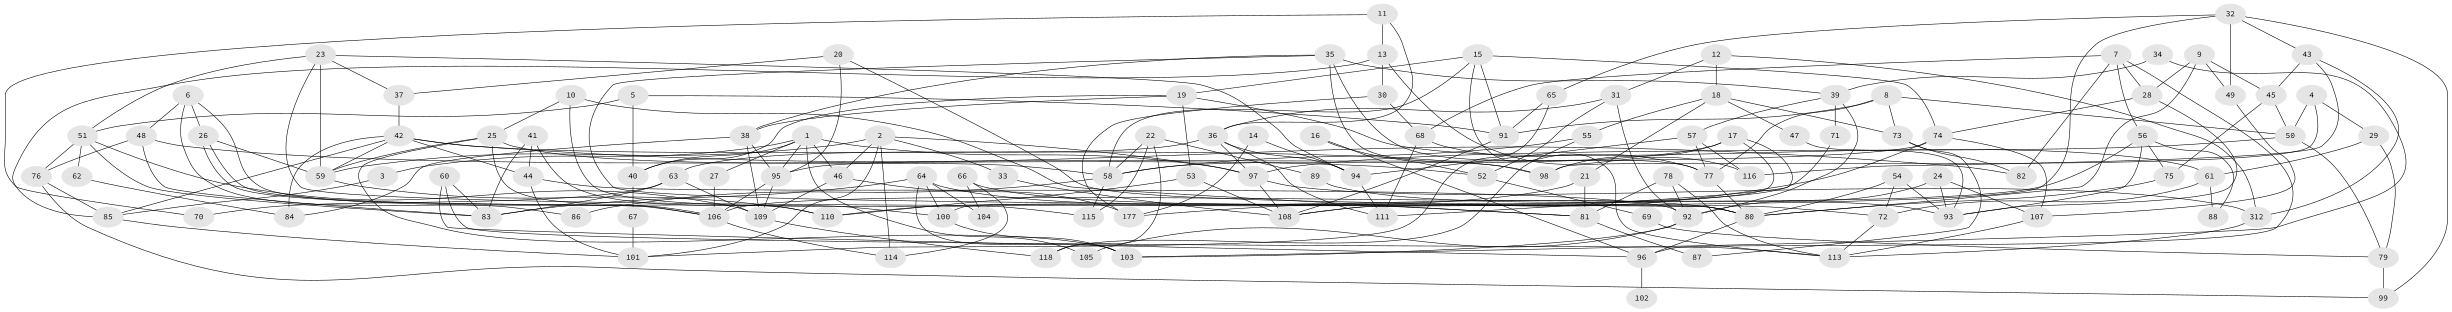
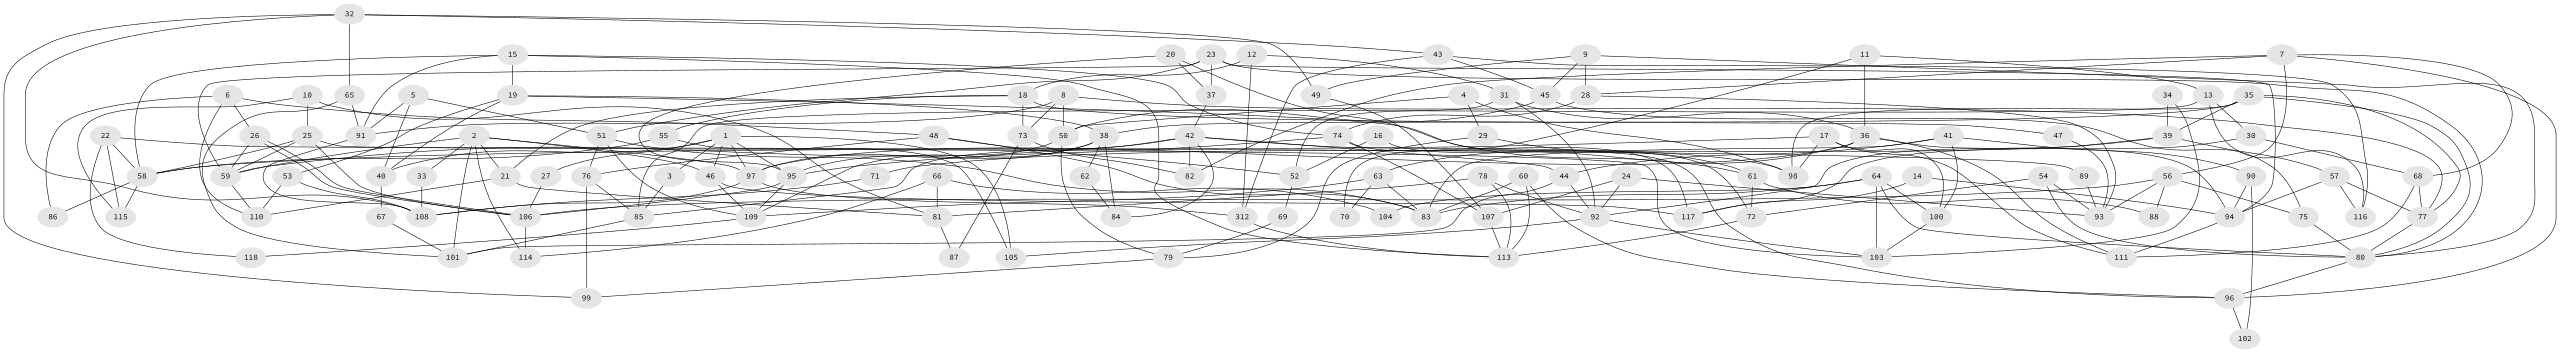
edge "51" -- "62": now "38" -- "62"
edge "2" -- "21": added
node "90": added
node "177": label "177" -> "117"
edge "55" -- "118": now "55" -- "105"
